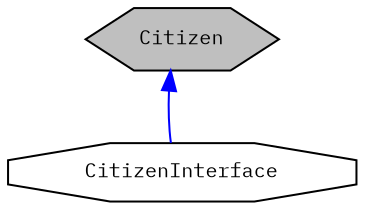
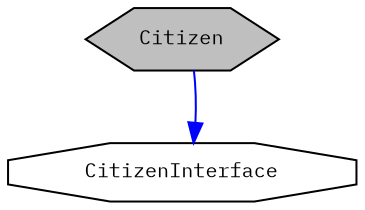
edge "CitizenInterface" -> "Citizen": reversed
